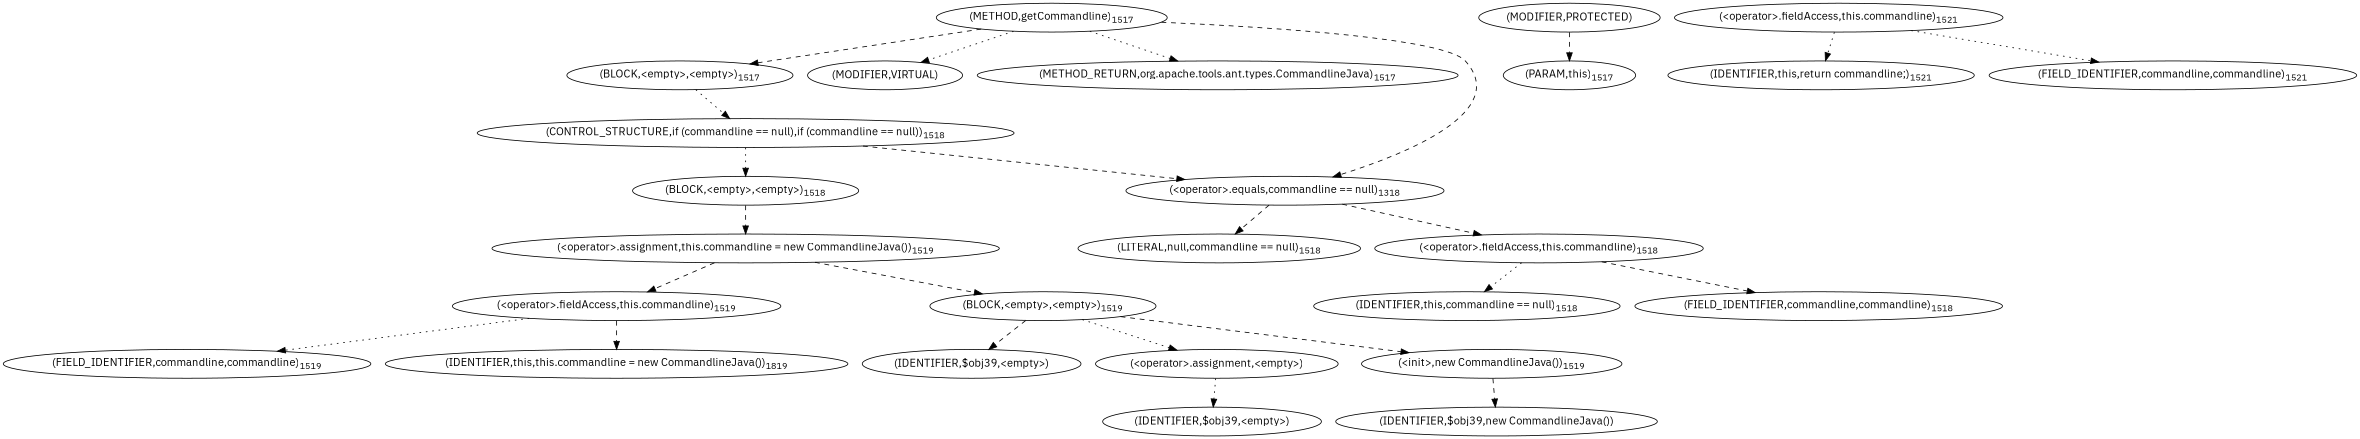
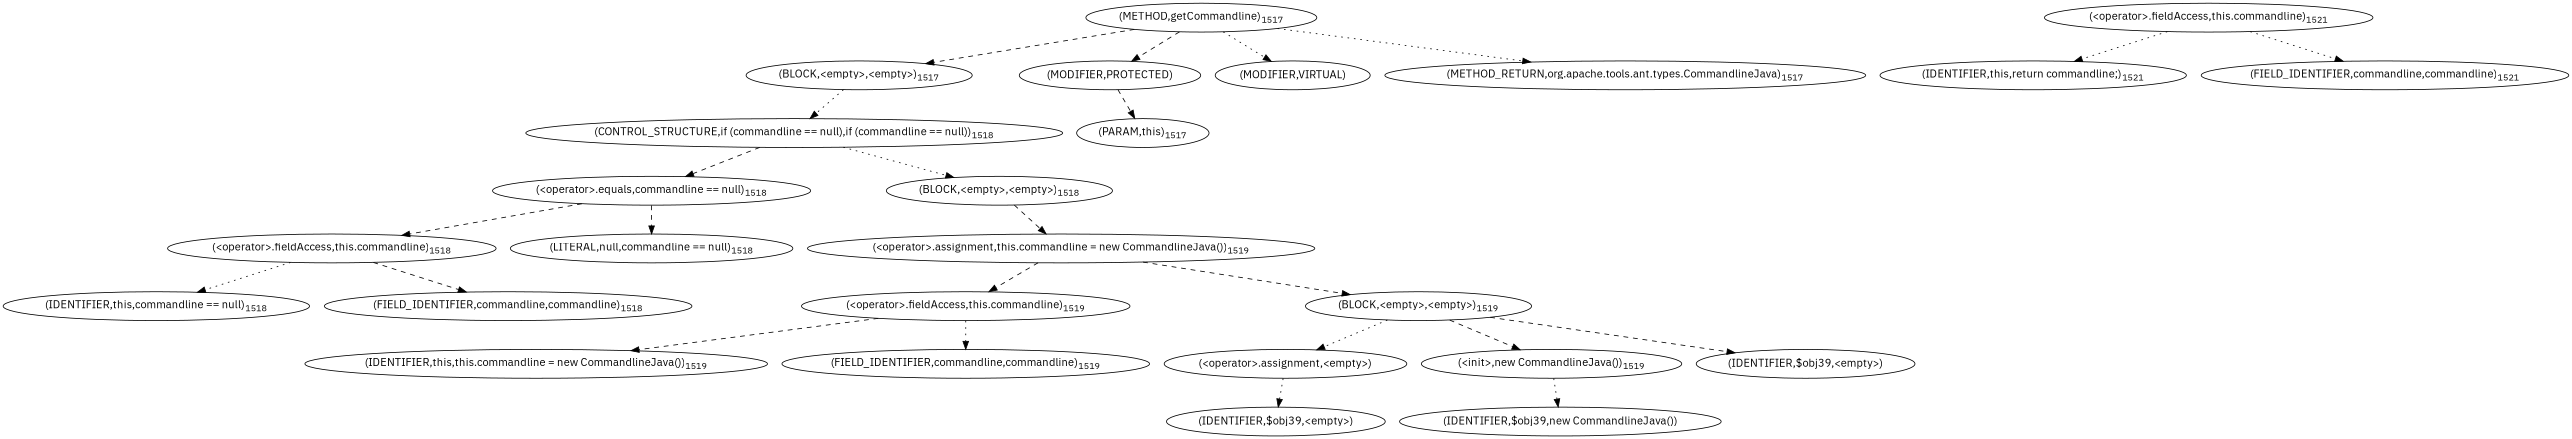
edge "(METHOD,getCommandline)" -> "(<operator>.equals,commandline == null)": now "(METHOD,getCommandline)" -> "(MODIFIER,PROTECTED)"
node "(<operator>.equals,commandline == null)": text "1318" -> "1518"
node "(IDENTIFIER,this,this.commandline = new CommandlineJava())": text "1819" -> "1519"
edge "(<init>,new CommandlineJava())" -> "(IDENTIFIER,$obj39,new CommandlineJava())": style dashed -> dotted
